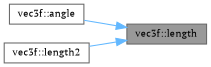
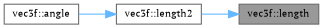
edge "vec3f::angle" -> "vec3f::length": now "vec3f::angle" -> "vec3f::length2"
